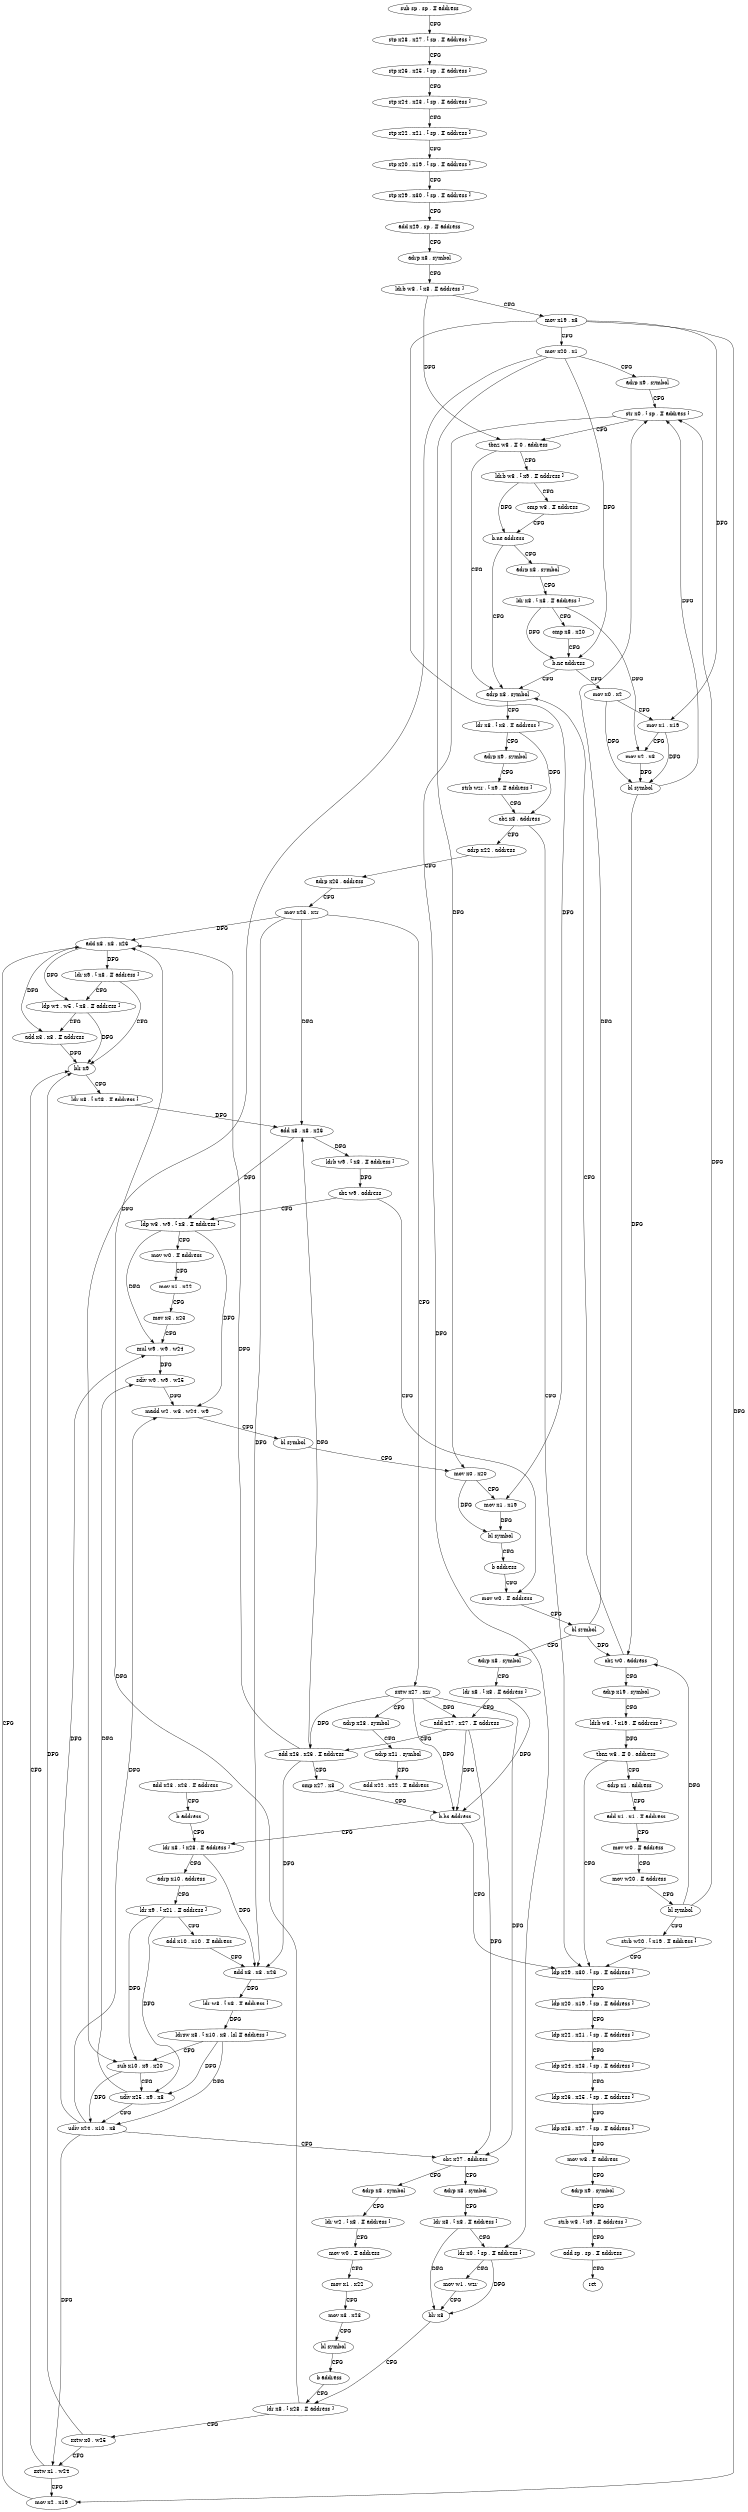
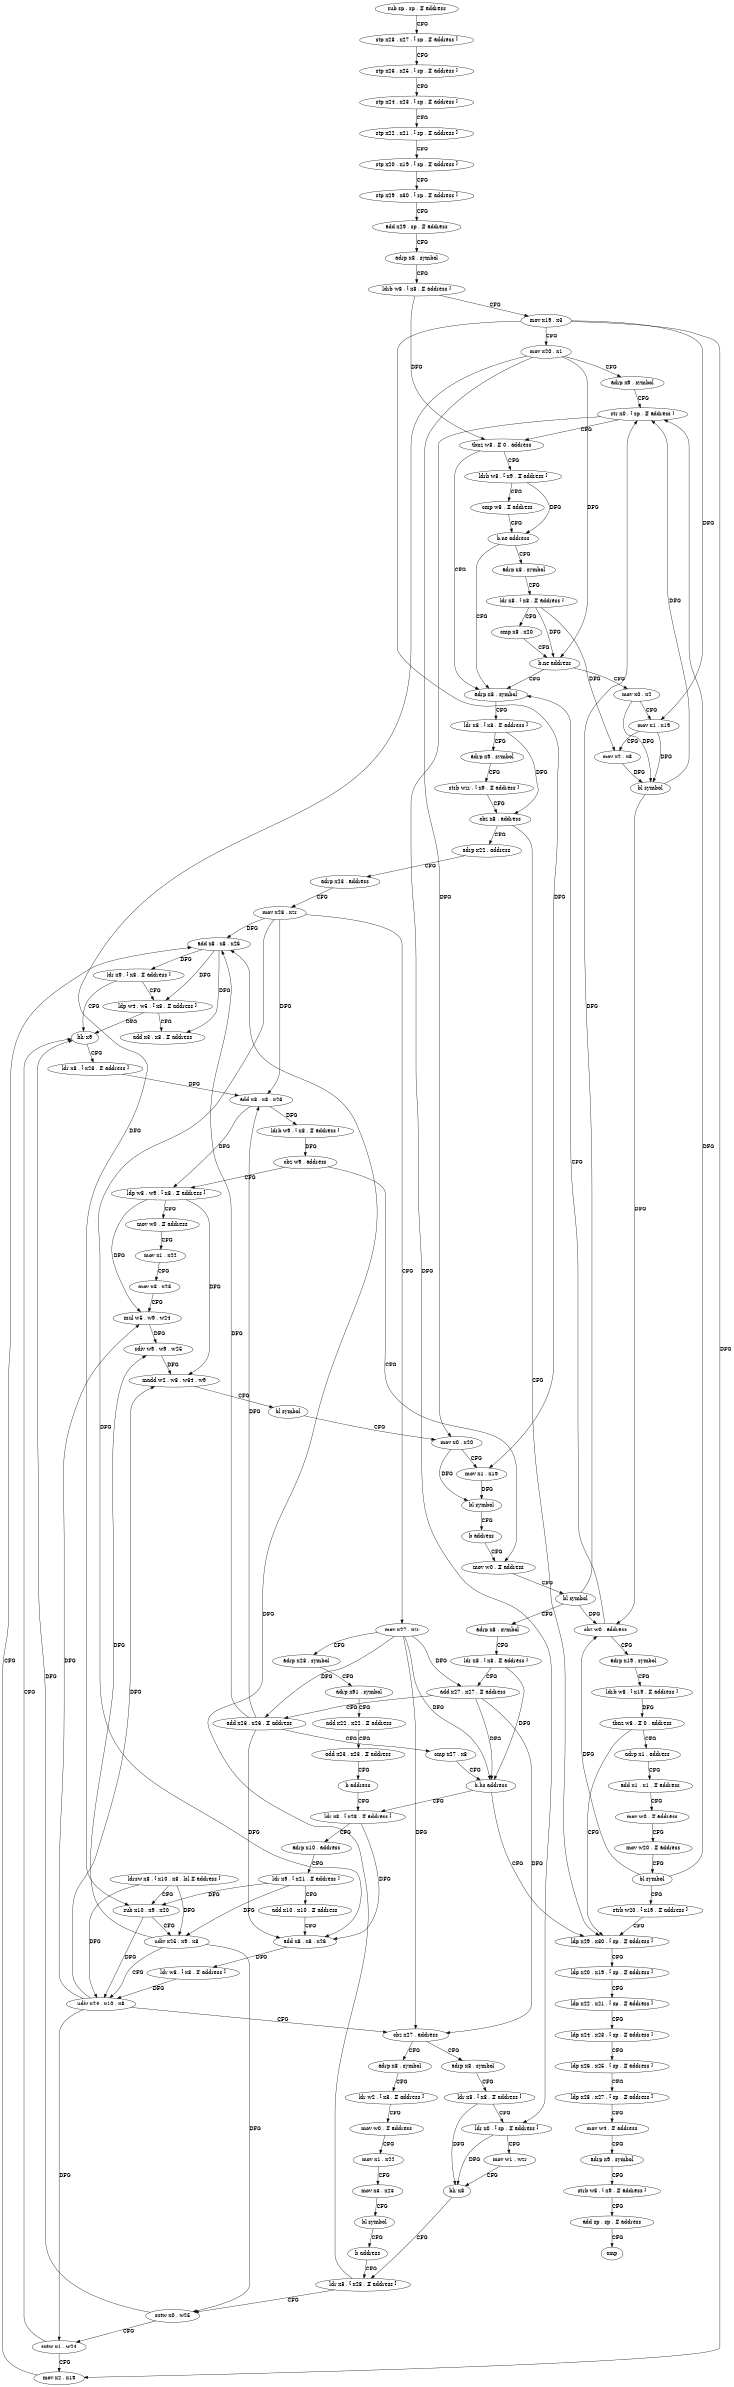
edge "add x3 , x8 , # address" -> "blr x9": removed, label "DFG"
node "mul w9 , w9 , w24": label "mul w9 , w9 , w24" -> "mul w5 , w9 , w24"
node "madd w2 , w8 , w24 , w9": label "madd w2 , w8 , w24 , w9" -> "madd w2 , w8 , w64 , w9"
node "sxtw x27 , xzr": label "sxtw x27 , xzr" -> "mov x27 , xzr"
edge "add x22 , x22 , # address" -> "add x23 , x23 , # address": added, label "CFG"
node "adrp x21 , symbol": label "adrp x21 , symbol" -> "adrp x91 , symbol"
edge "ldr w8 , [ x8 , # address ]" -> "ldrsw x8 , [ x10 , x8 , lsl # address ]": now "ldr w8 , [ x8 , # address ]" -> "udiv x24 , x10 , x8"
edge "udiv x25 , x9 , x8" -> "sxtw x0 , w25": added, label "DFG"
node "mov w8 , # address": label "mov w8 , # address" -> "mov w4 , # address"
node "ret": label "ret" -> "cmp"
